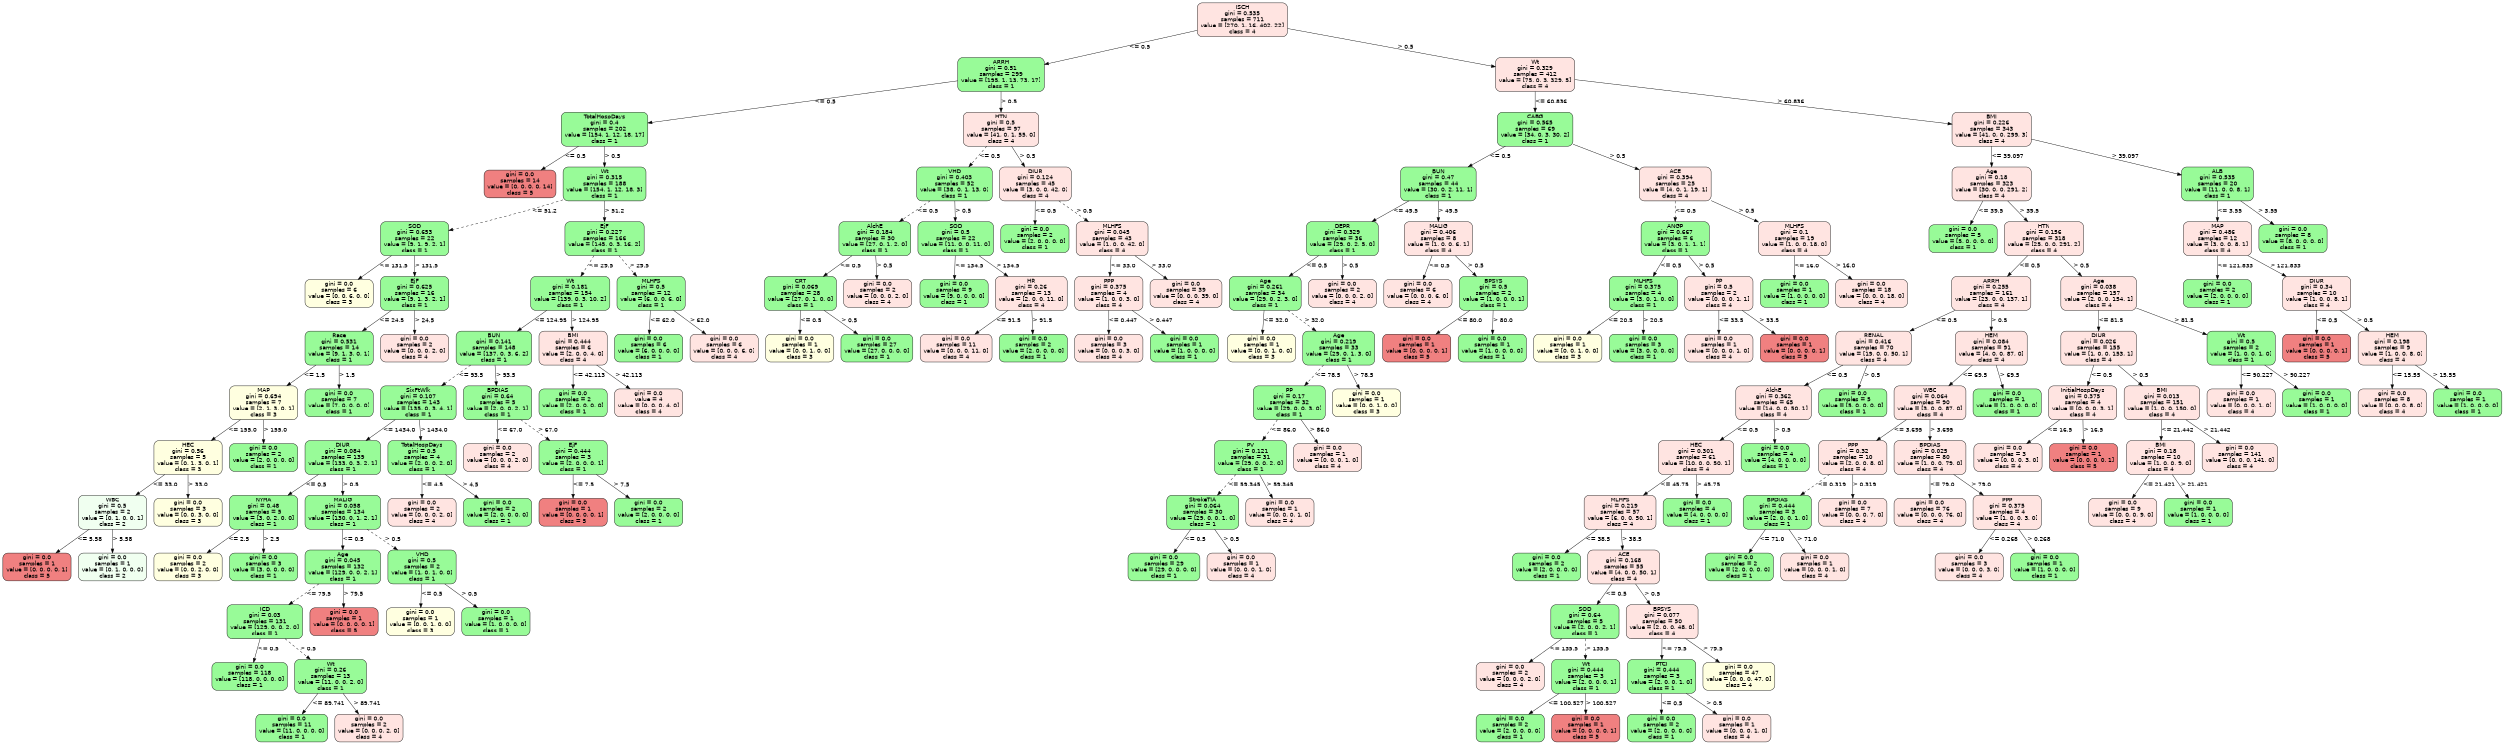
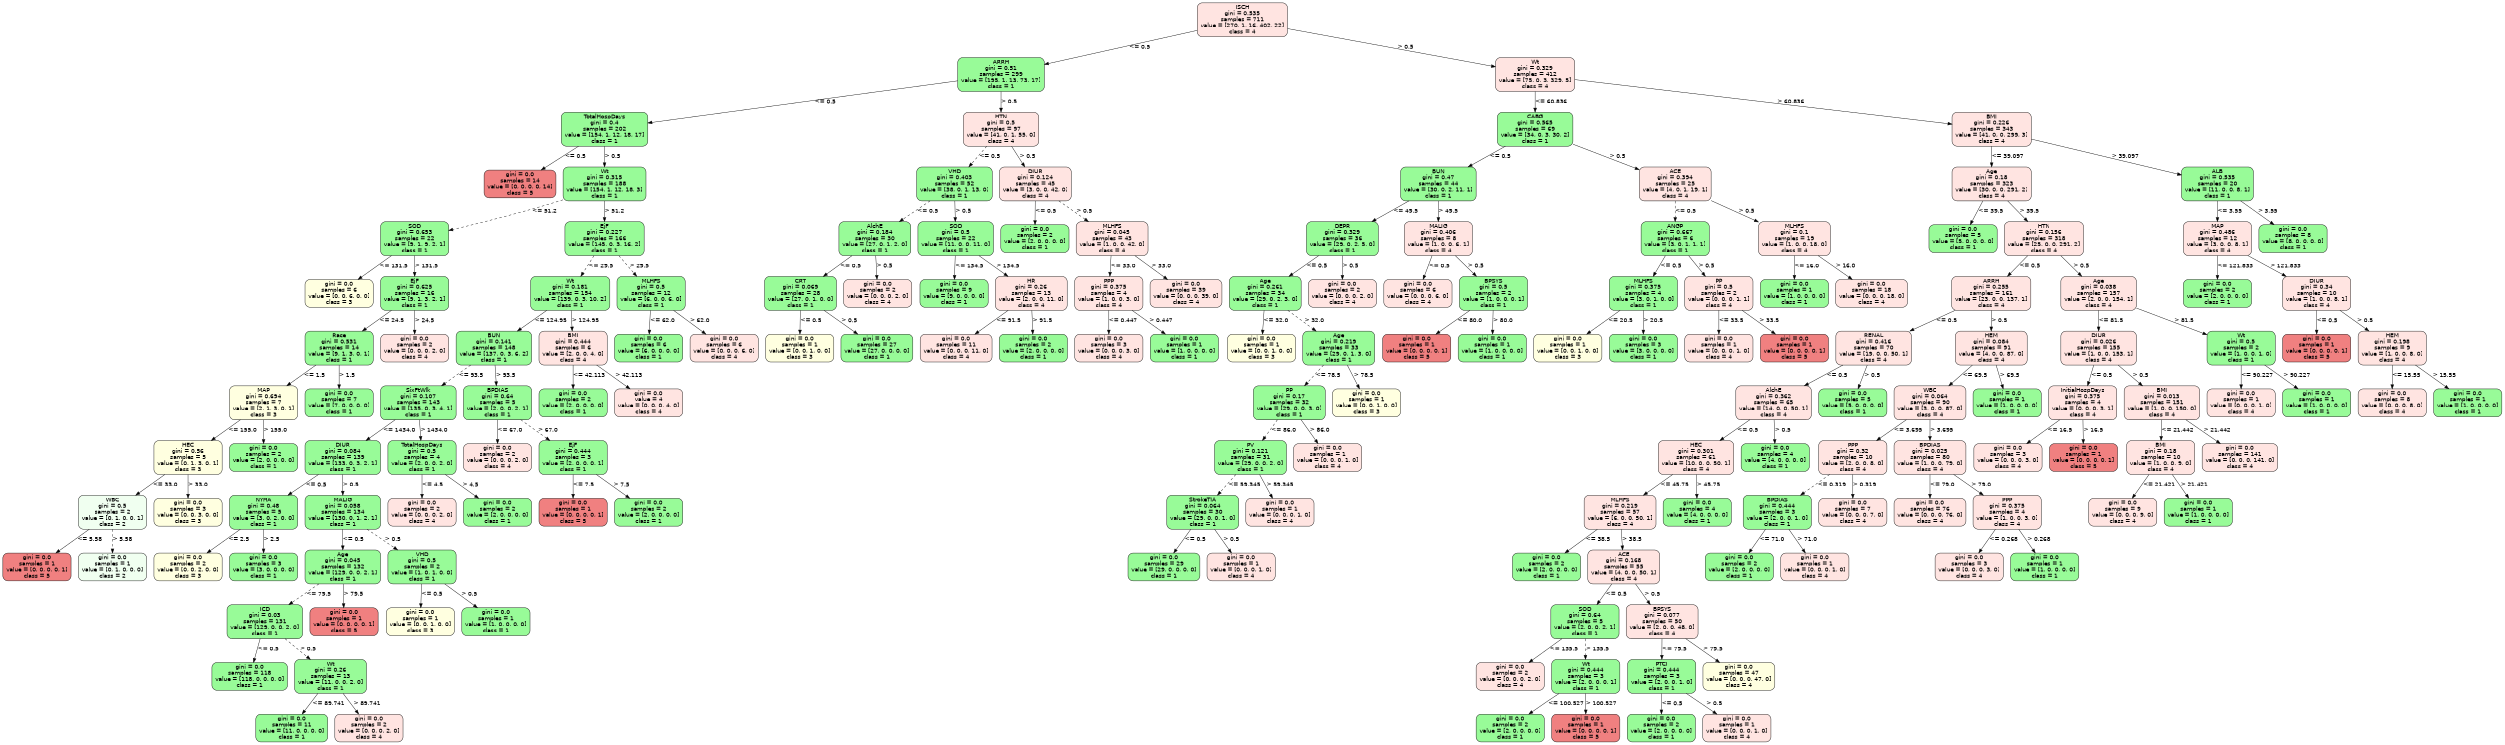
edge "WBC gini = 0.5 samples = 2 value = [0, 1, 0, 0, 1] class = 2" -> "gini = 0.0 samples = 1 value = [0, 1, 0, 0, 0] class = 2": style solid -> dashed
